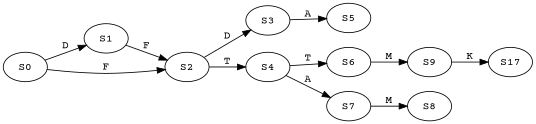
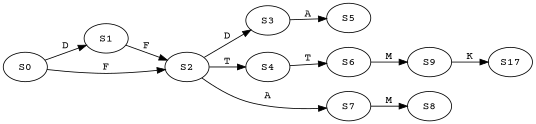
edge "S4" -> "S7": now "S2" -> "S7"
